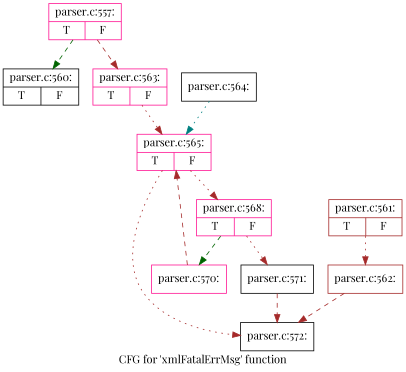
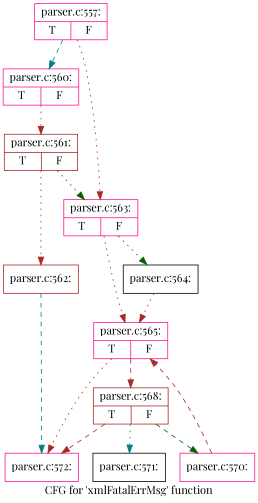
edge "parser.c:557:" -> "parser.c:560:": color darkgreen -> teal
edge "parser.c:557:" -> "parser.c:563:": style dashed -> dotted
node "parser.c:560:": color black -> deeppink
edge "parser.c:564:" -> "parser.c:565:": color teal -> brown
edge "parser.c:560:" -> "parser.c:561:": added
edge "parser.c:561:" -> "parser.c:563:": added
edge "parser.c:565:" -> "parser.c:568:": style dotted -> dashed
node "parser.c:568:": color deeppink -> brown
edge "parser.c:568:" -> "parser.c:571:": color brown -> teal
edge "parser.c:563:" -> "parser.c:564:": added
edge "parser.c:571:" -> "parser.c:572:": now "parser.c:568:" -> "parser.c:572:"
edge "parser.c:562:" -> "parser.c:572:": color brown -> teal
node "parser.c:572:": color black -> deeppink
